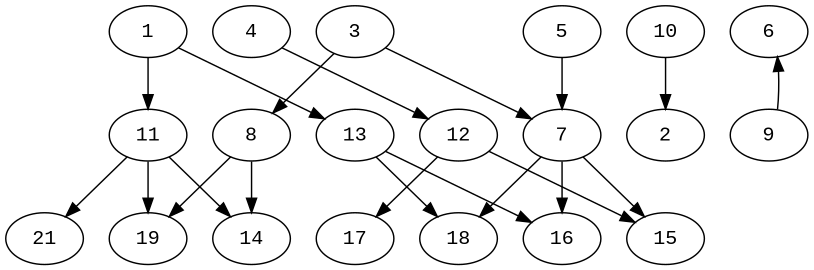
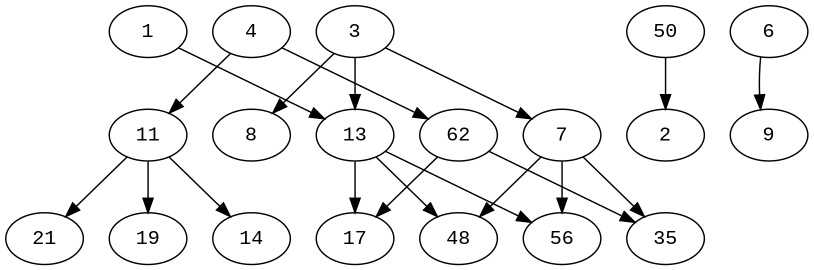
node "5": removed
node "10": label "10" -> "50"
edge "3" -> "13": added
edge "1" -> "11": now "4" -> "11"
edge "9" -> "6": reversed
node "12": label "12" -> "62"
edge "8" -> "19": removed
edge "8" -> "14": removed
edge "13" -> "17": added
node "18": label "18" -> "48"
node "16": label "16" -> "56"
node "15": label "15" -> "35"
